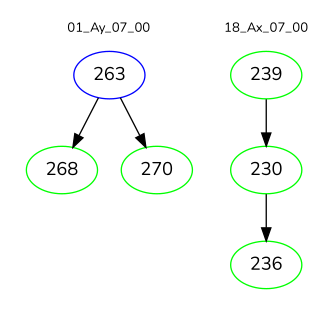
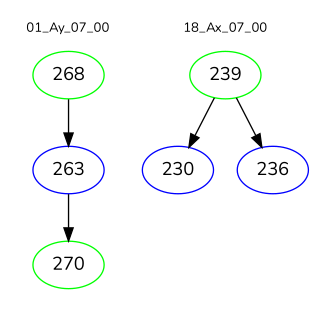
edge "263" -> "268": reversed
node "230": color green -> blue
edge "230" -> "236": now "239" -> "236"
node "236": color green -> blue
